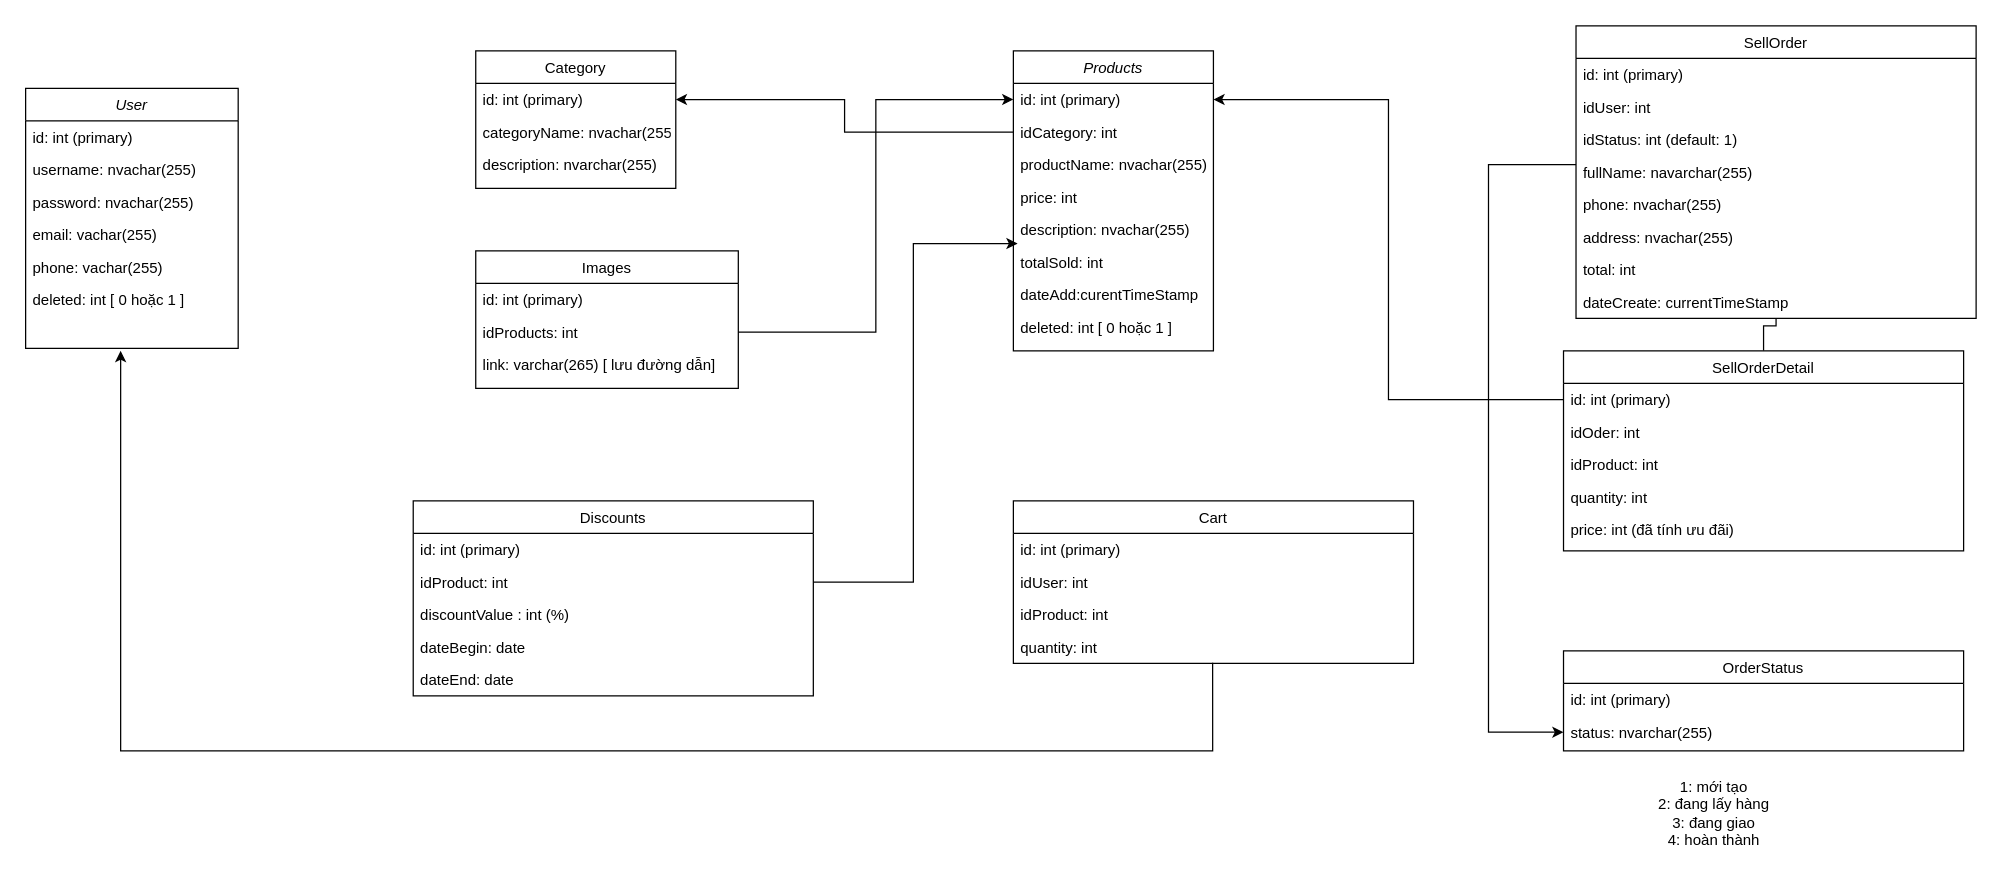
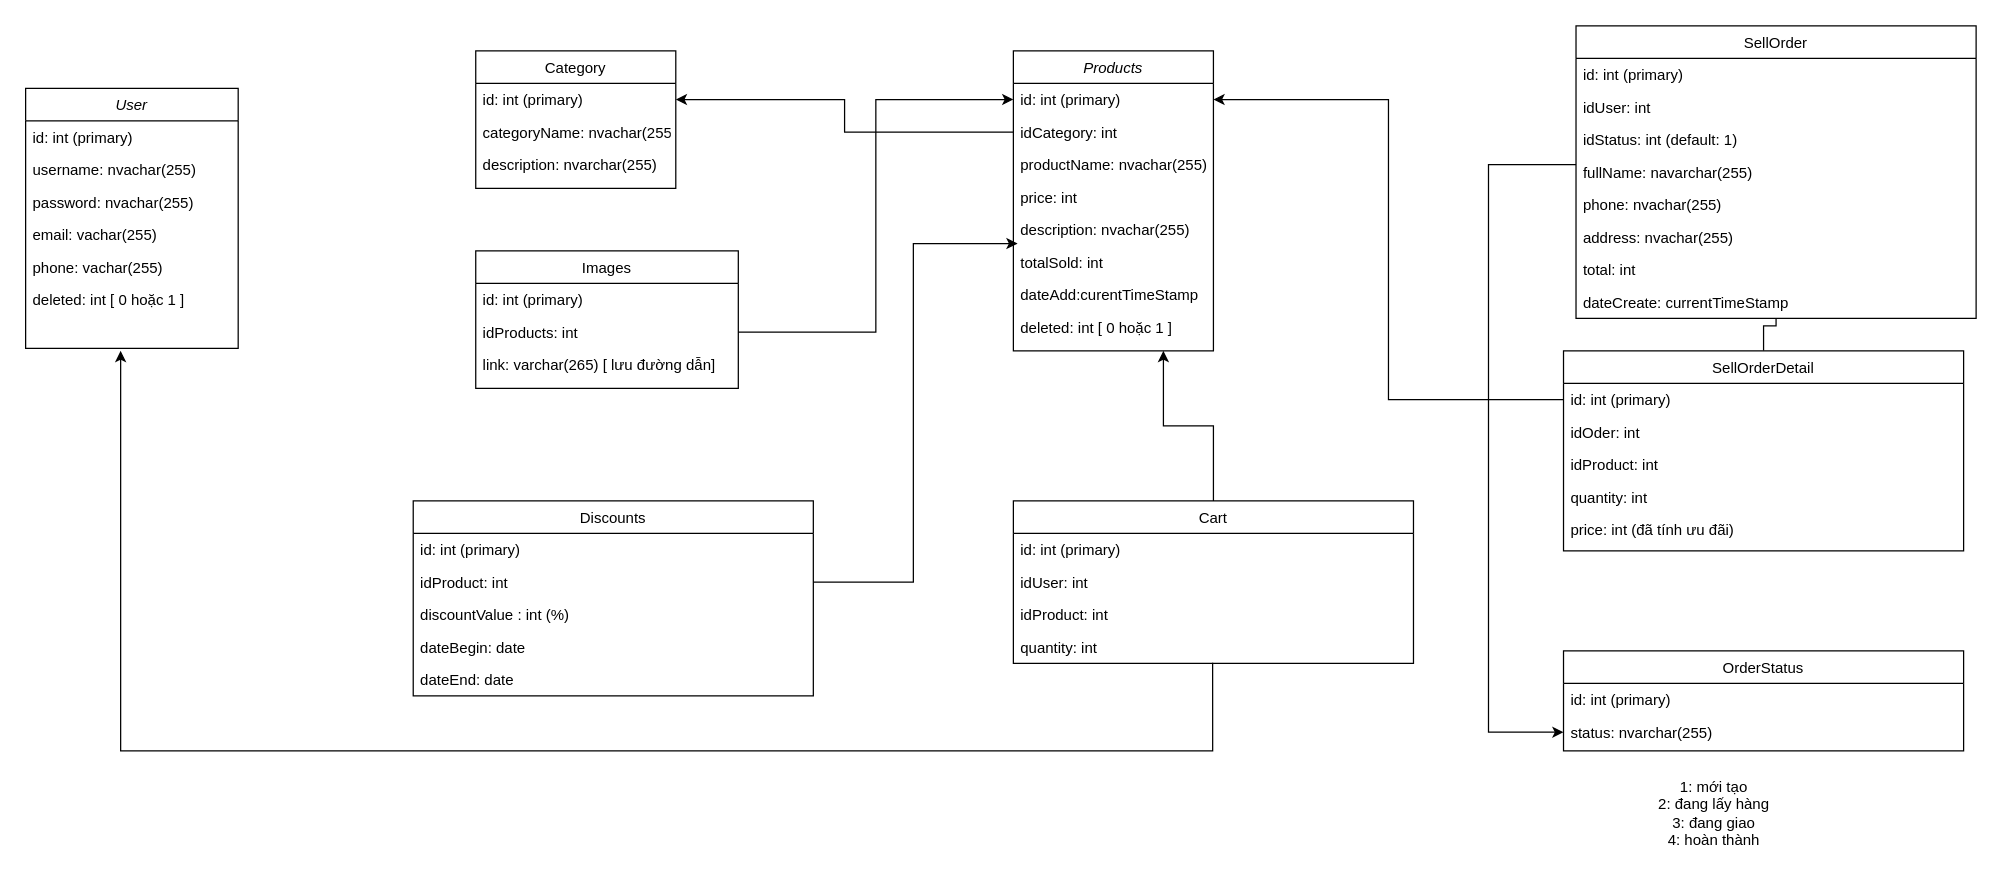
edge "Cart" -> "Products": added
